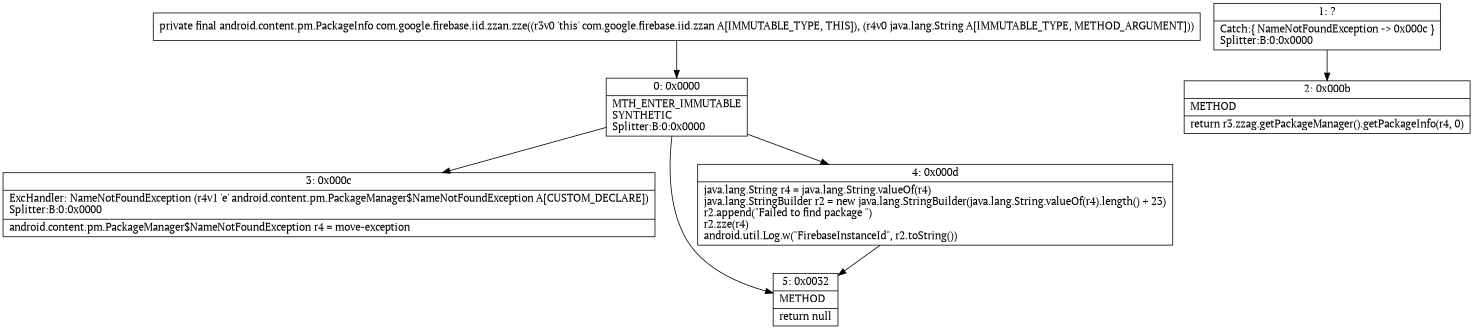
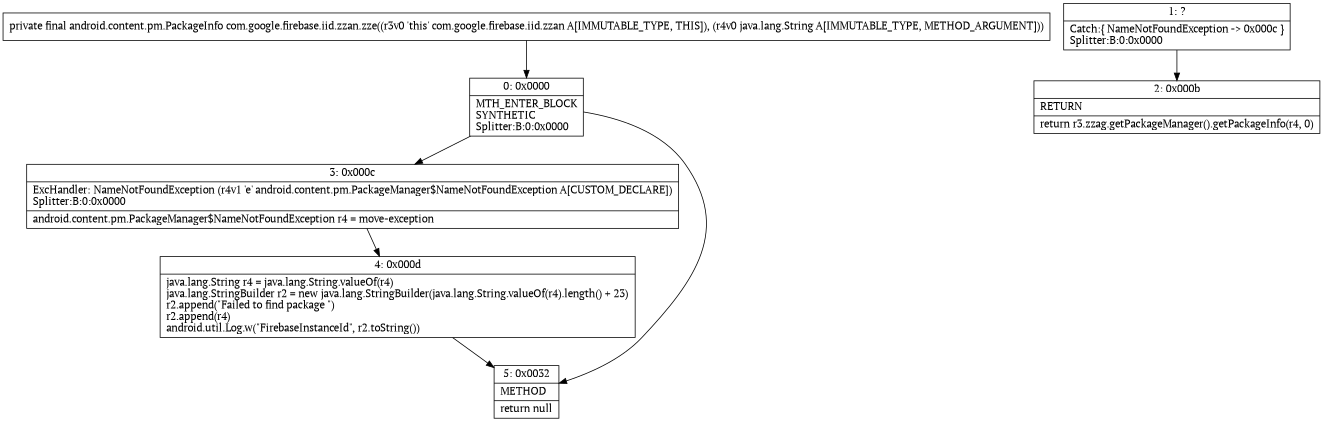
node "0: 0x0000": text "MTH_ENTER_IMMUTABLE" -> "MTH_ENTER_BLOCK"
node "2: 0x000b": text "METHOD" -> "RETURN"
edge "0: 0x0000" -> "4: 0x000d": now "3: 0x000c" -> "4: 0x000d"
node "4: 0x000d": text "r2.zze(r4)" -> "r2.append(r4)"
